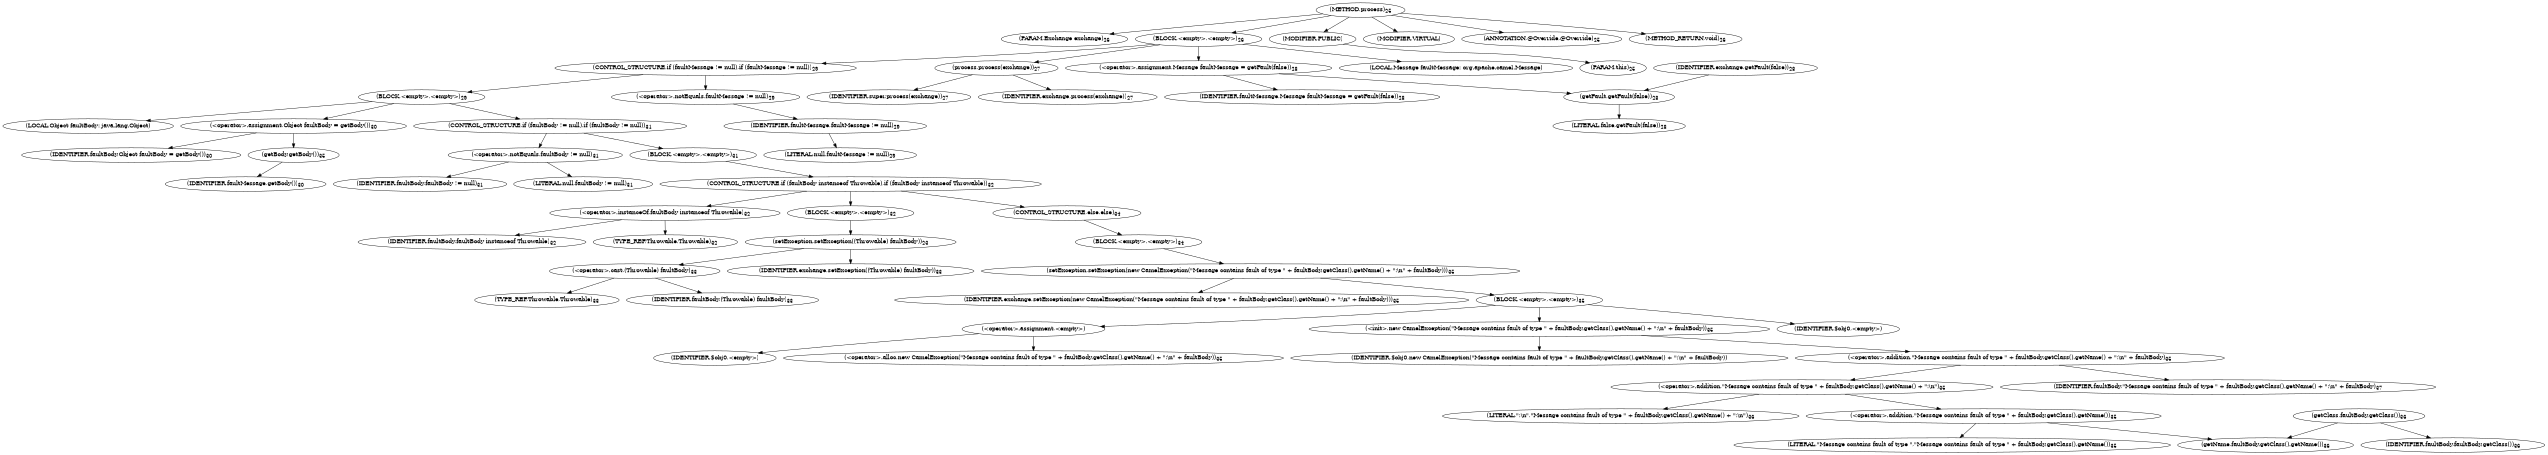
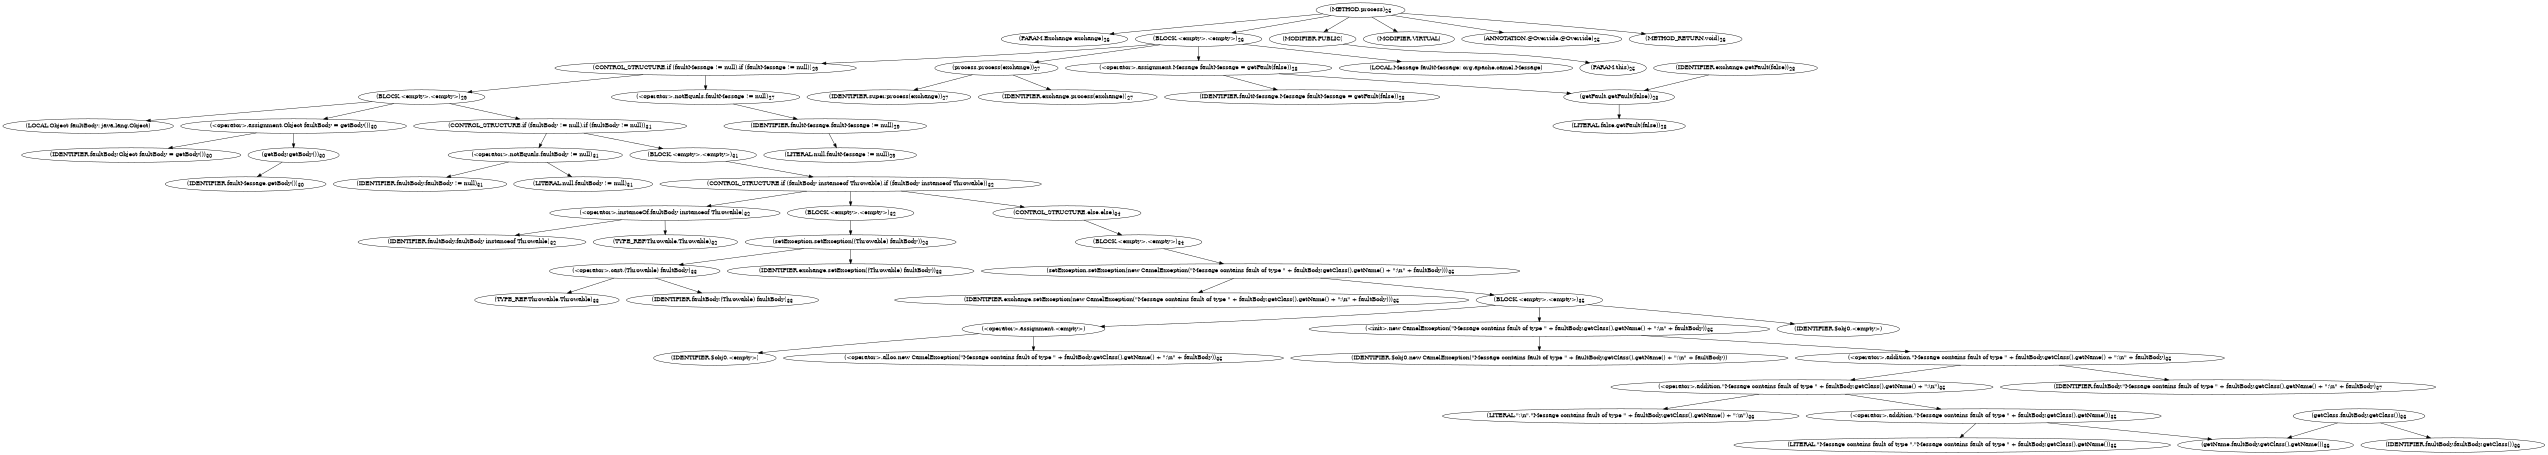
node "(<operator>.notEquals,faultMessage != null)": text "29" -> "27"
node "(getBody,getBody())": text "35" -> "30"
